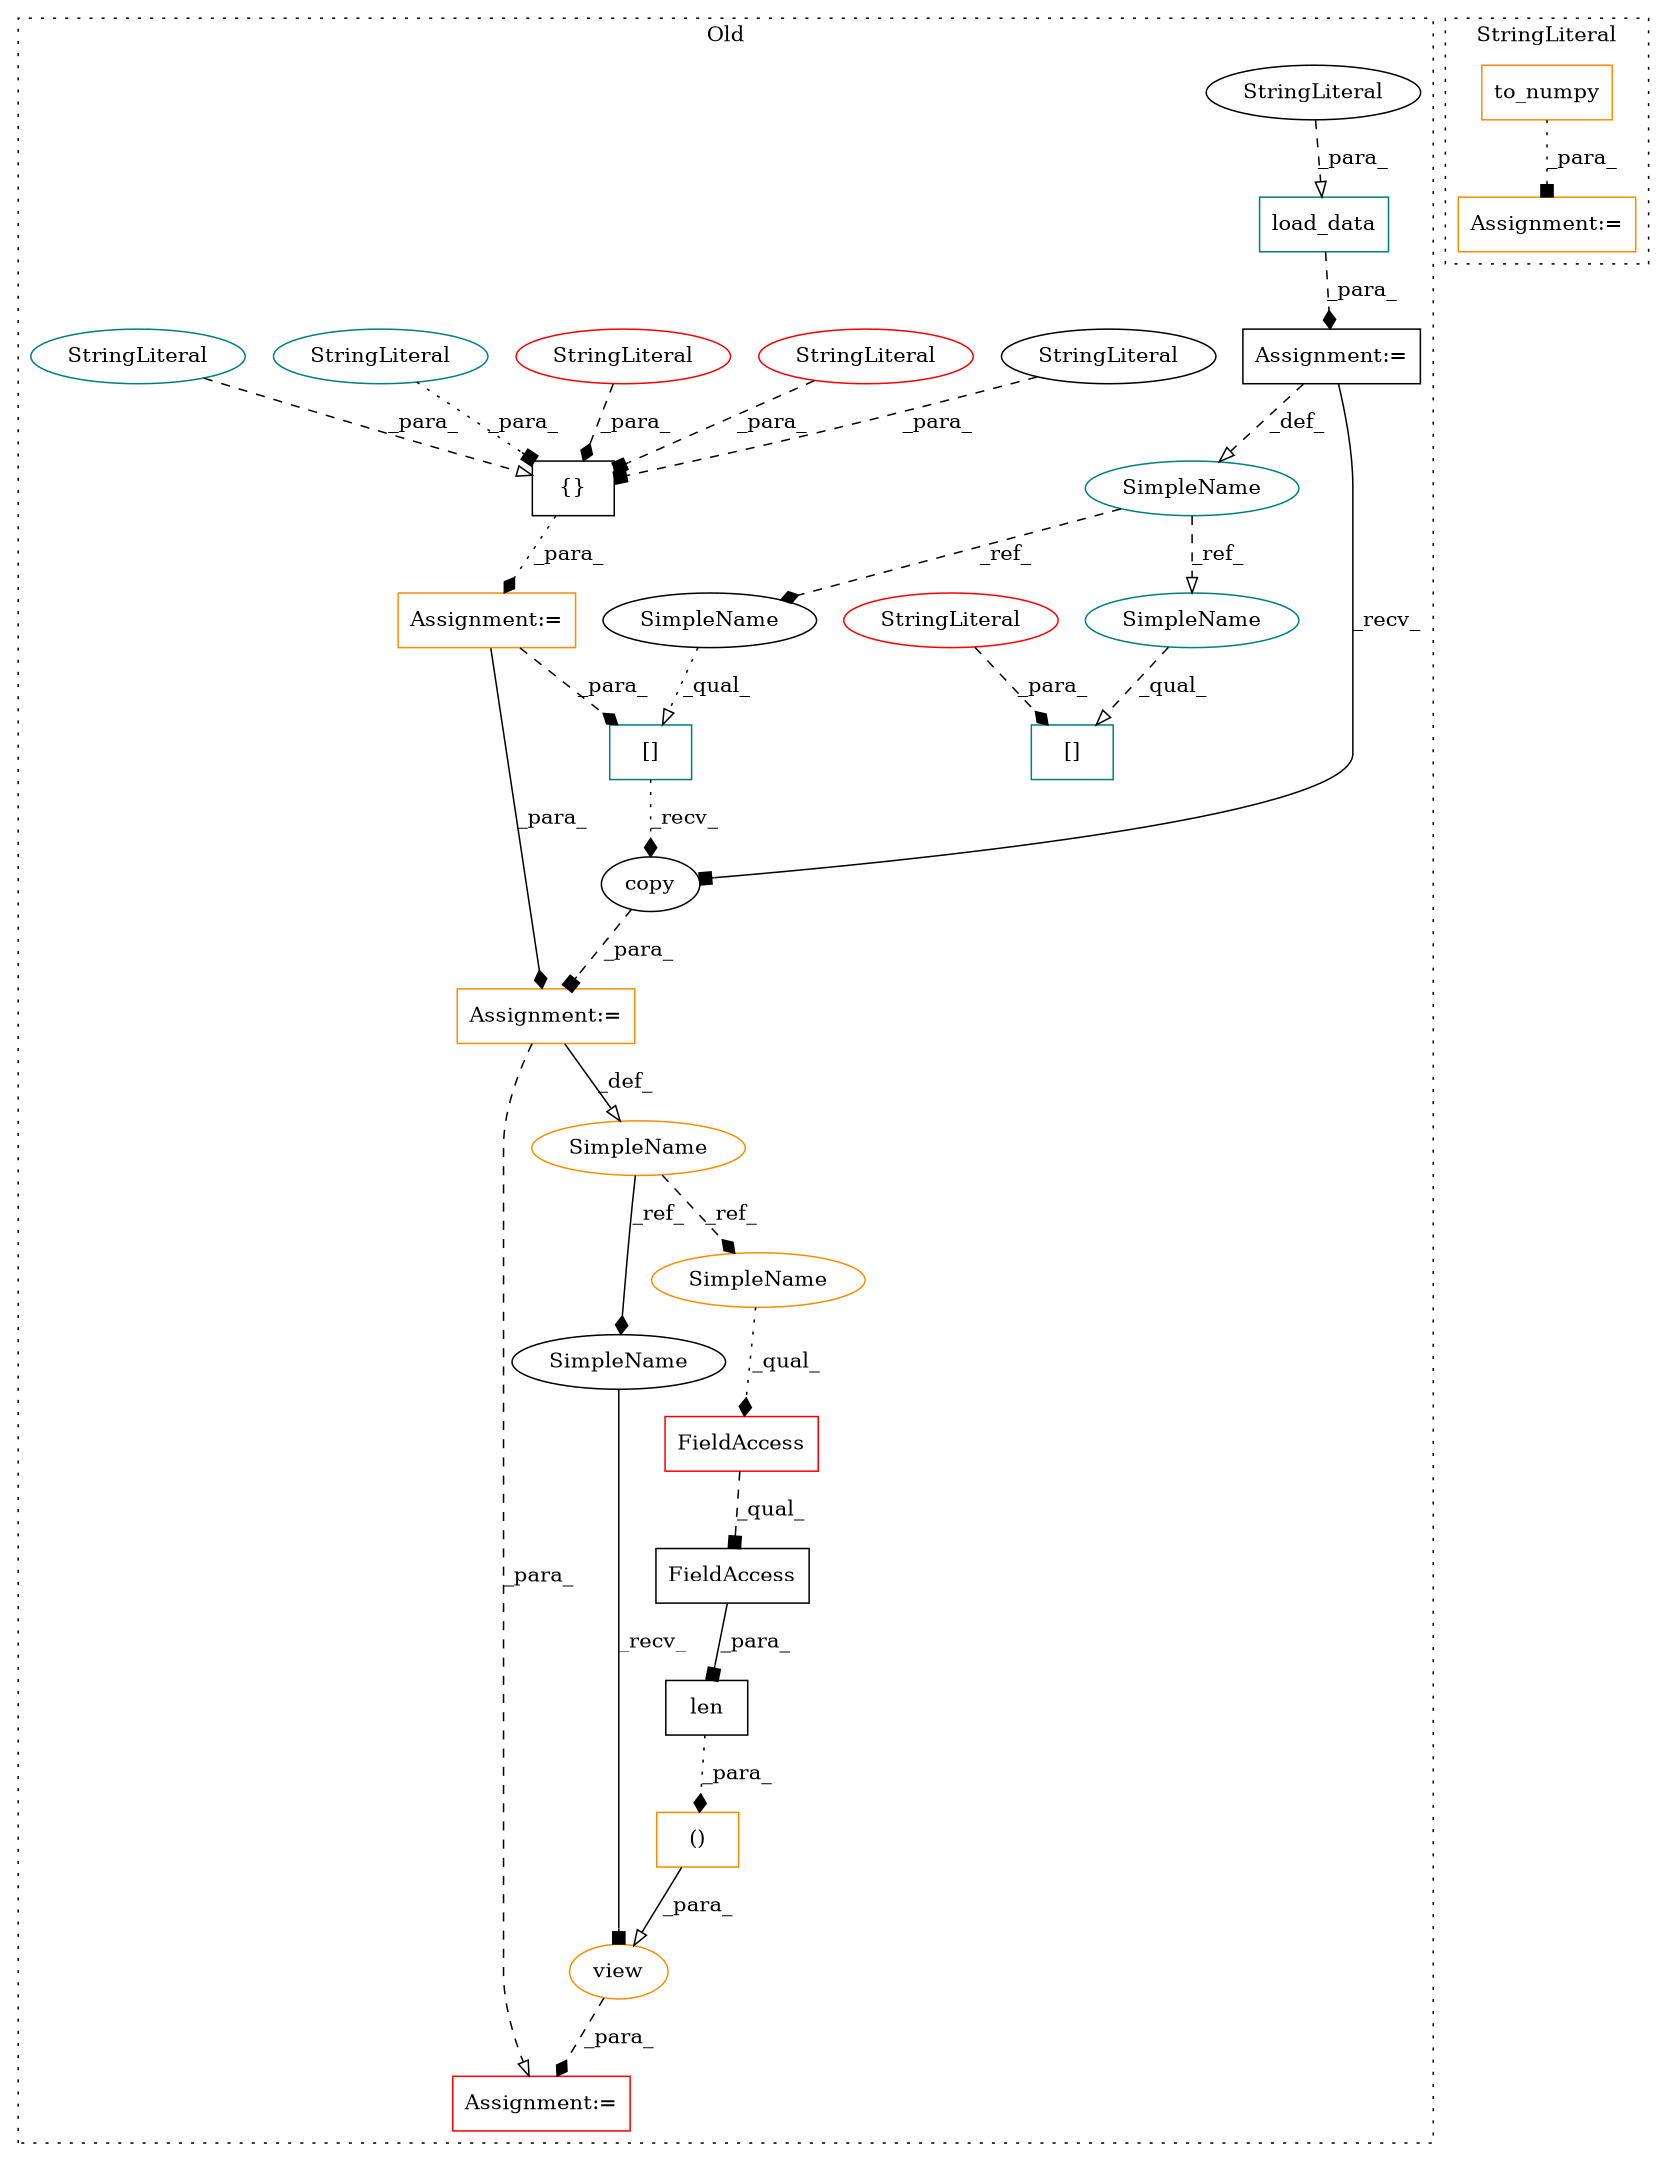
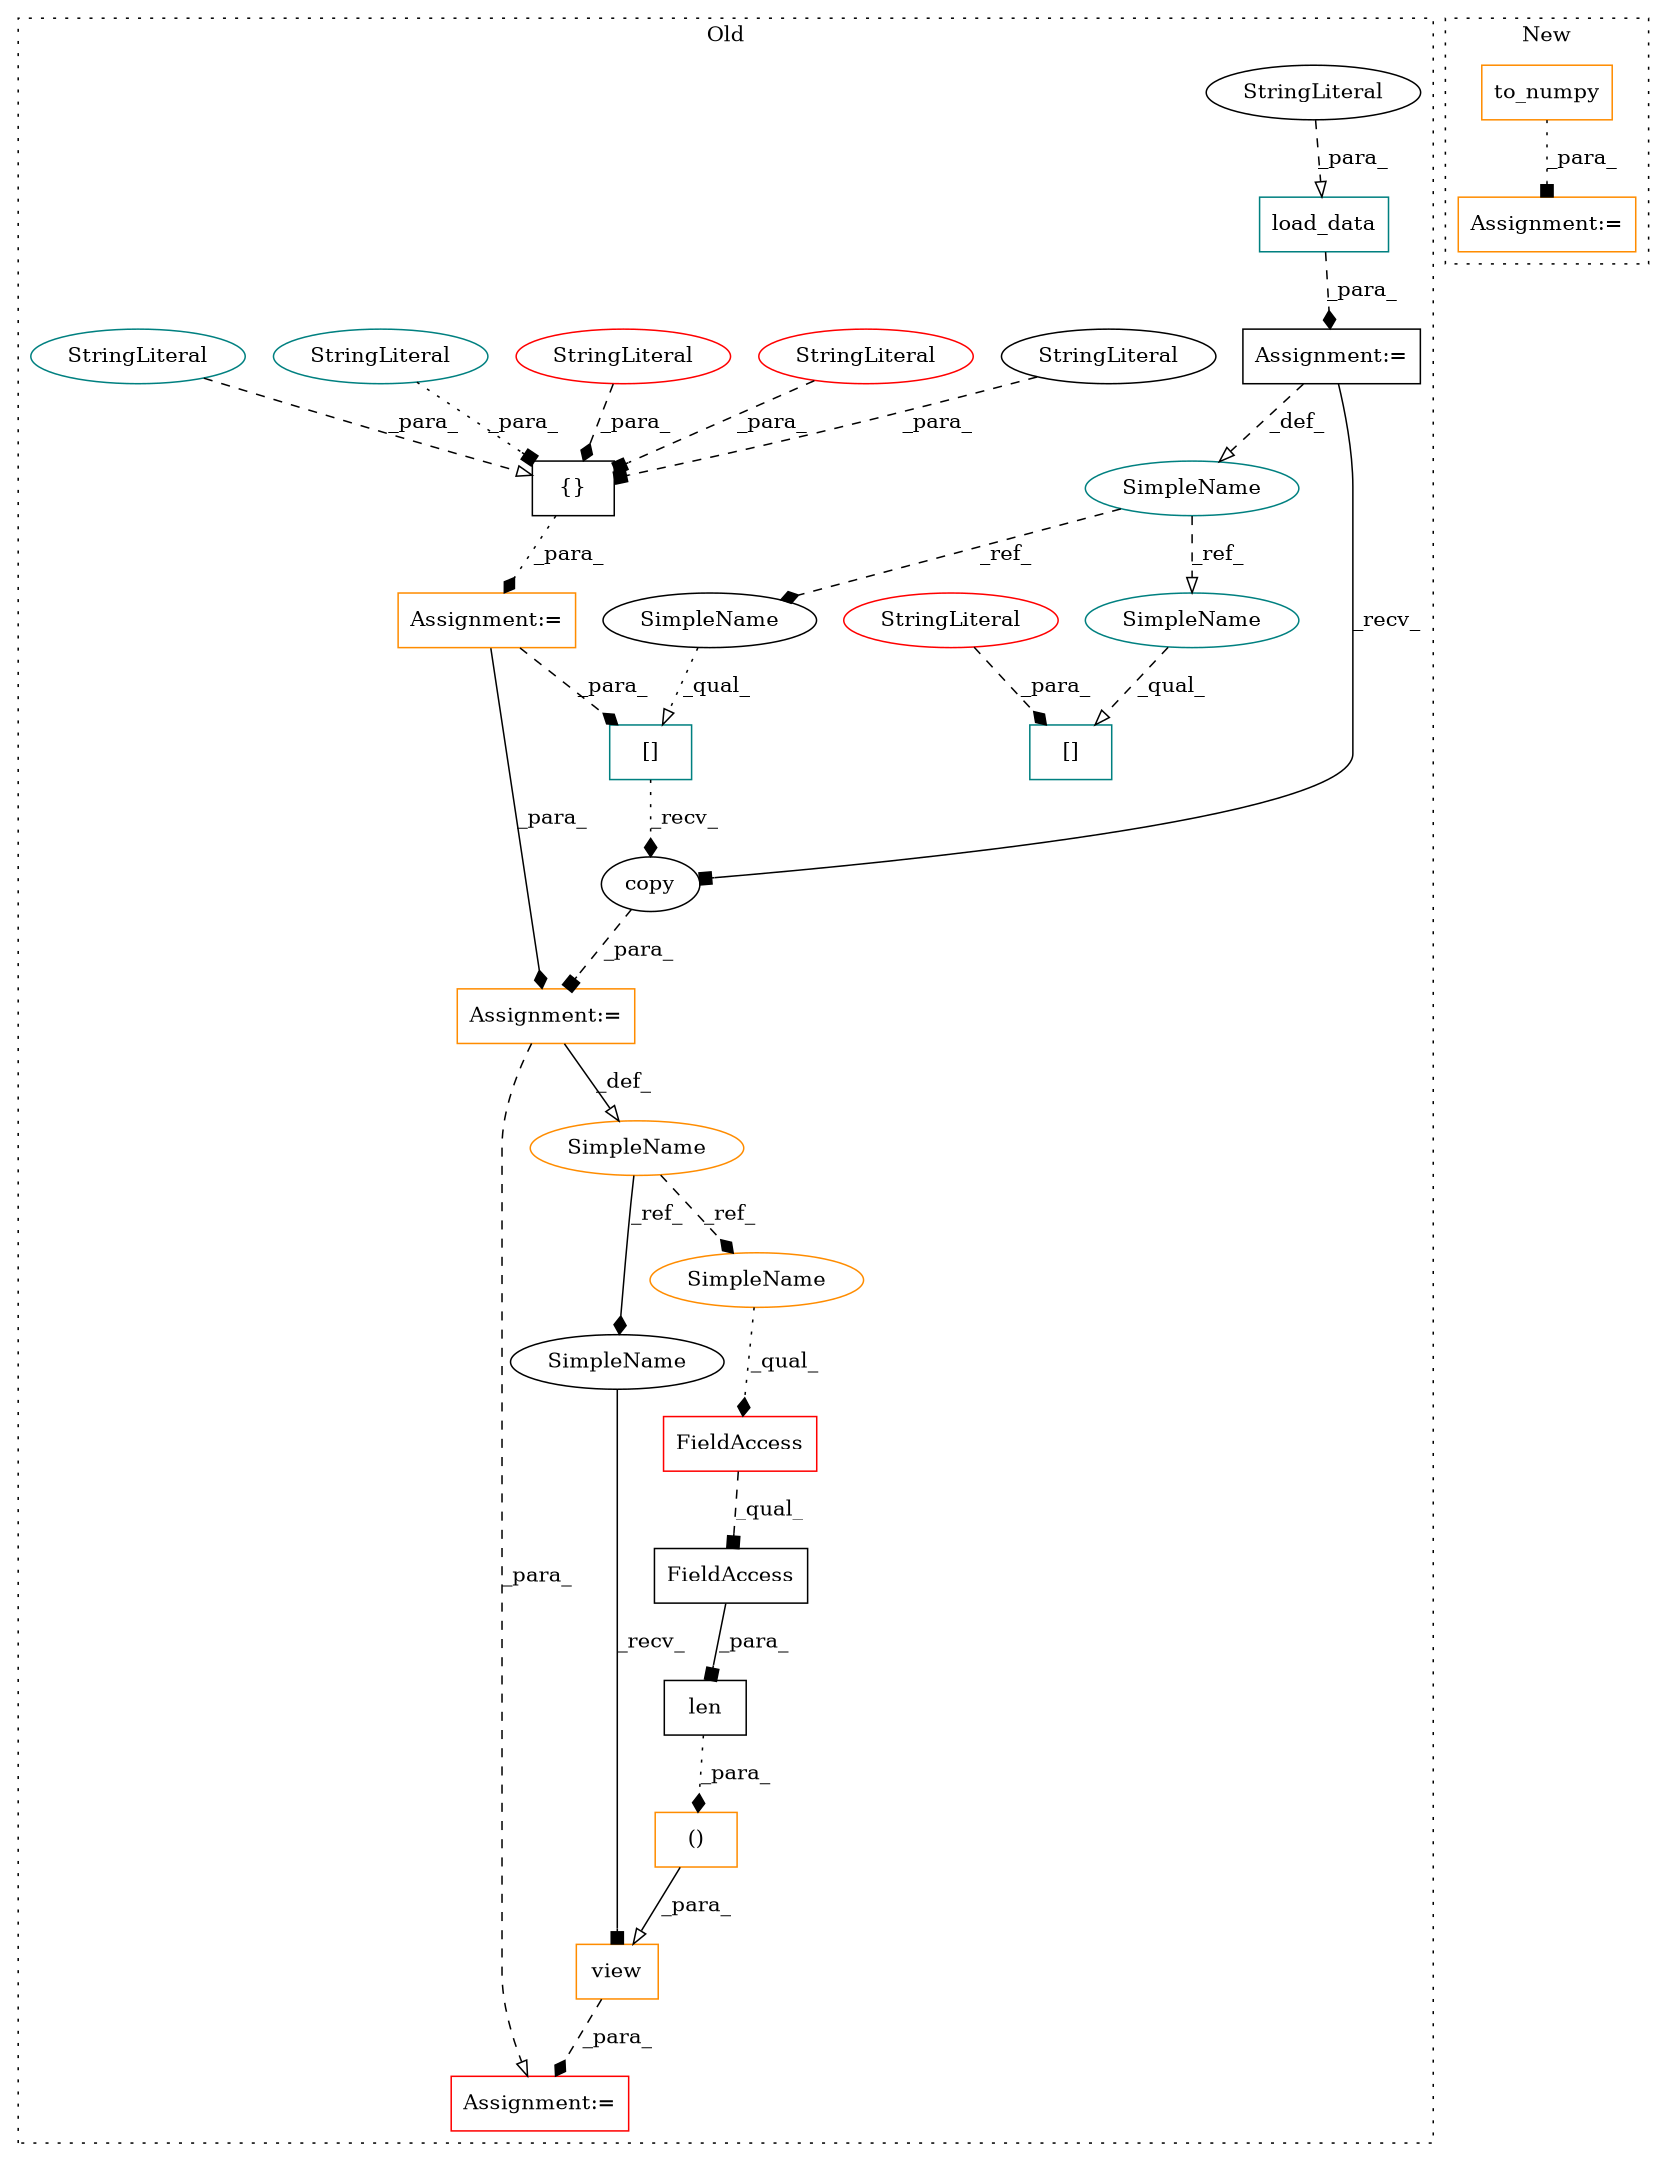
cluster "StringLiteral": label "StringLiteral" -> "New"
node "view": shape ellipse -> box
